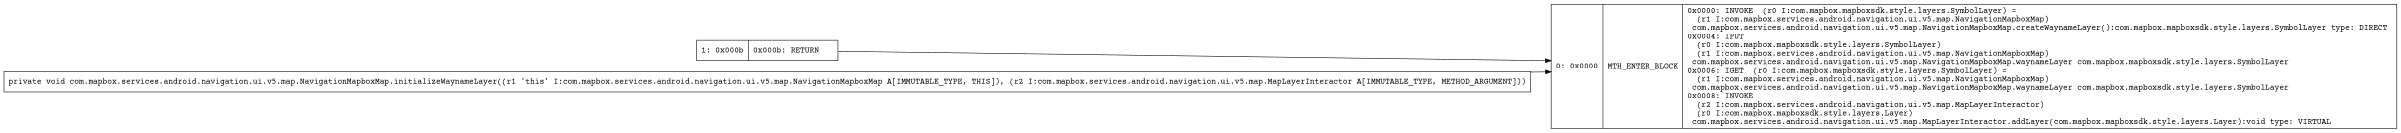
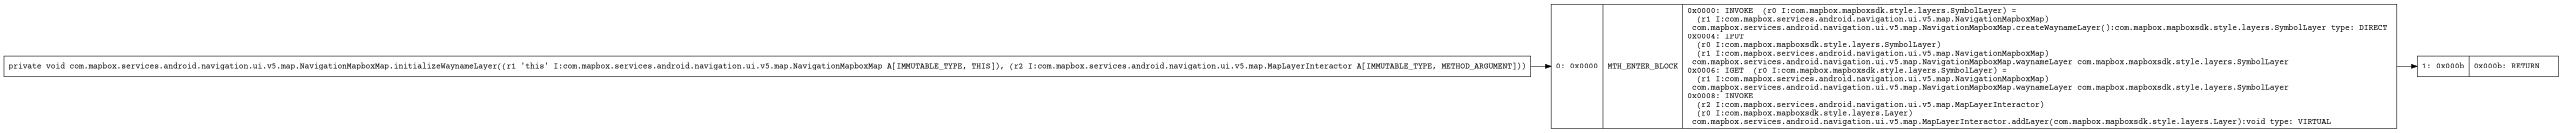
edge "1: 0x000b" -> "0: 0x0000": reversed
